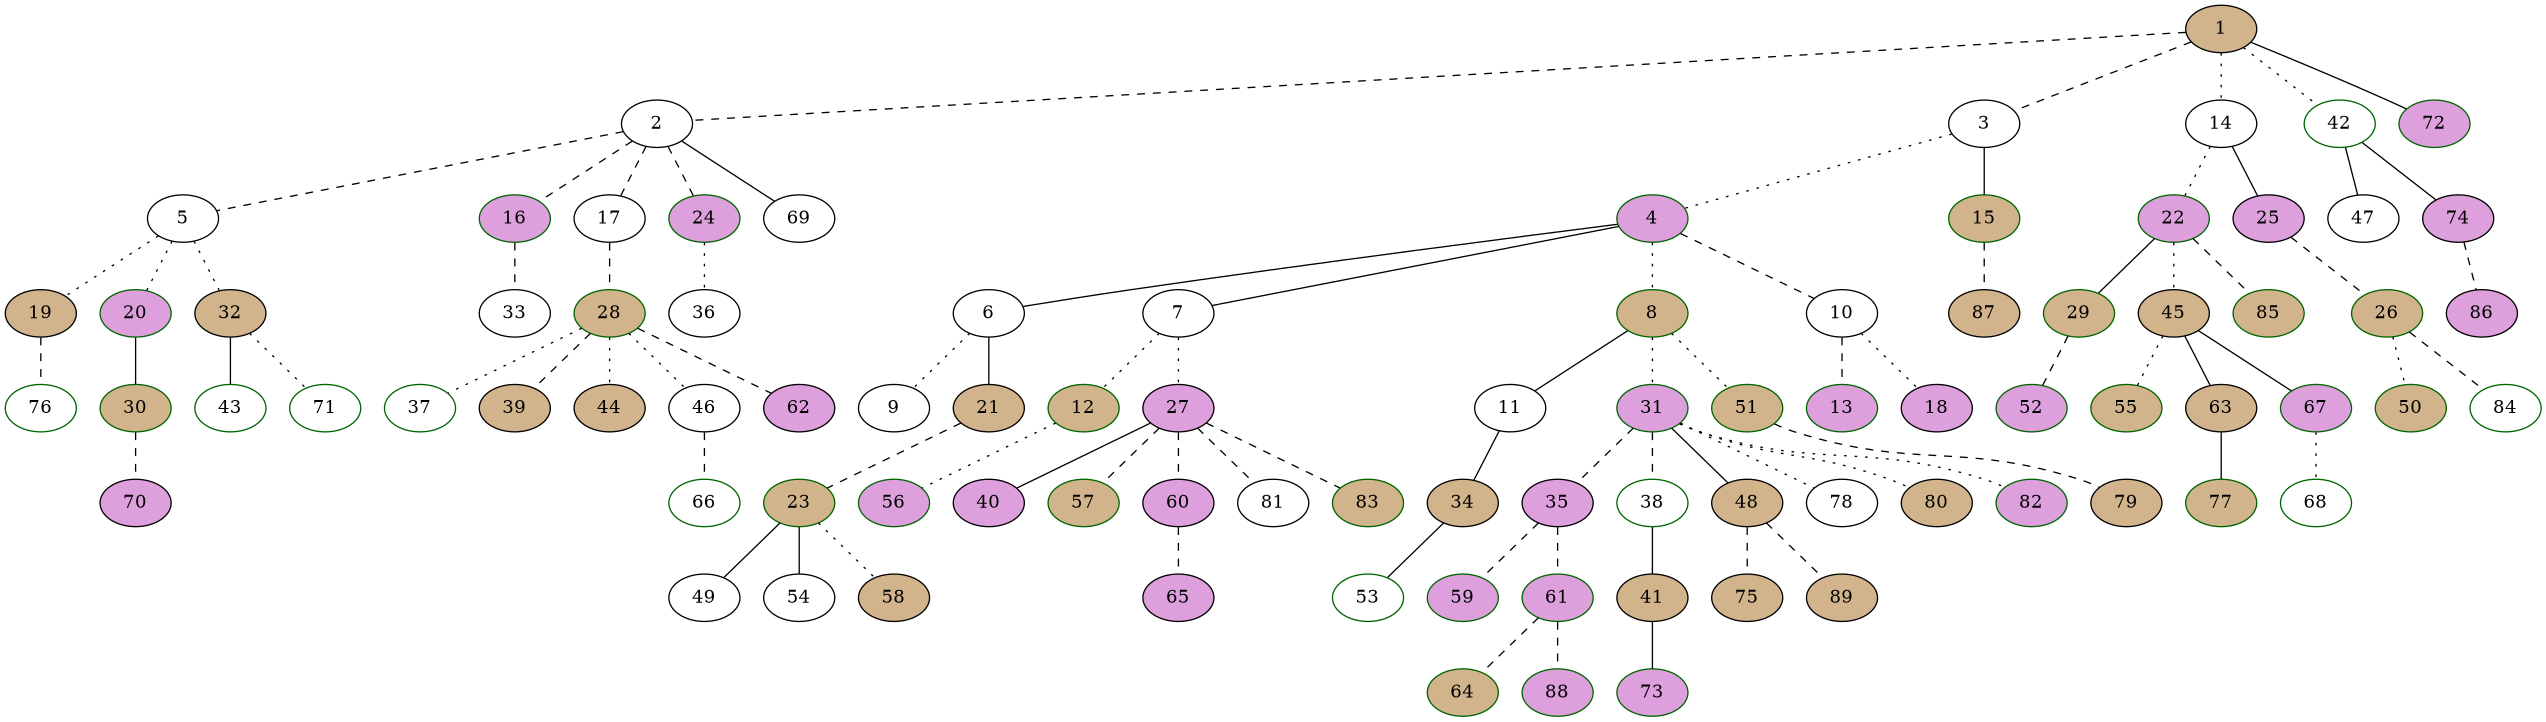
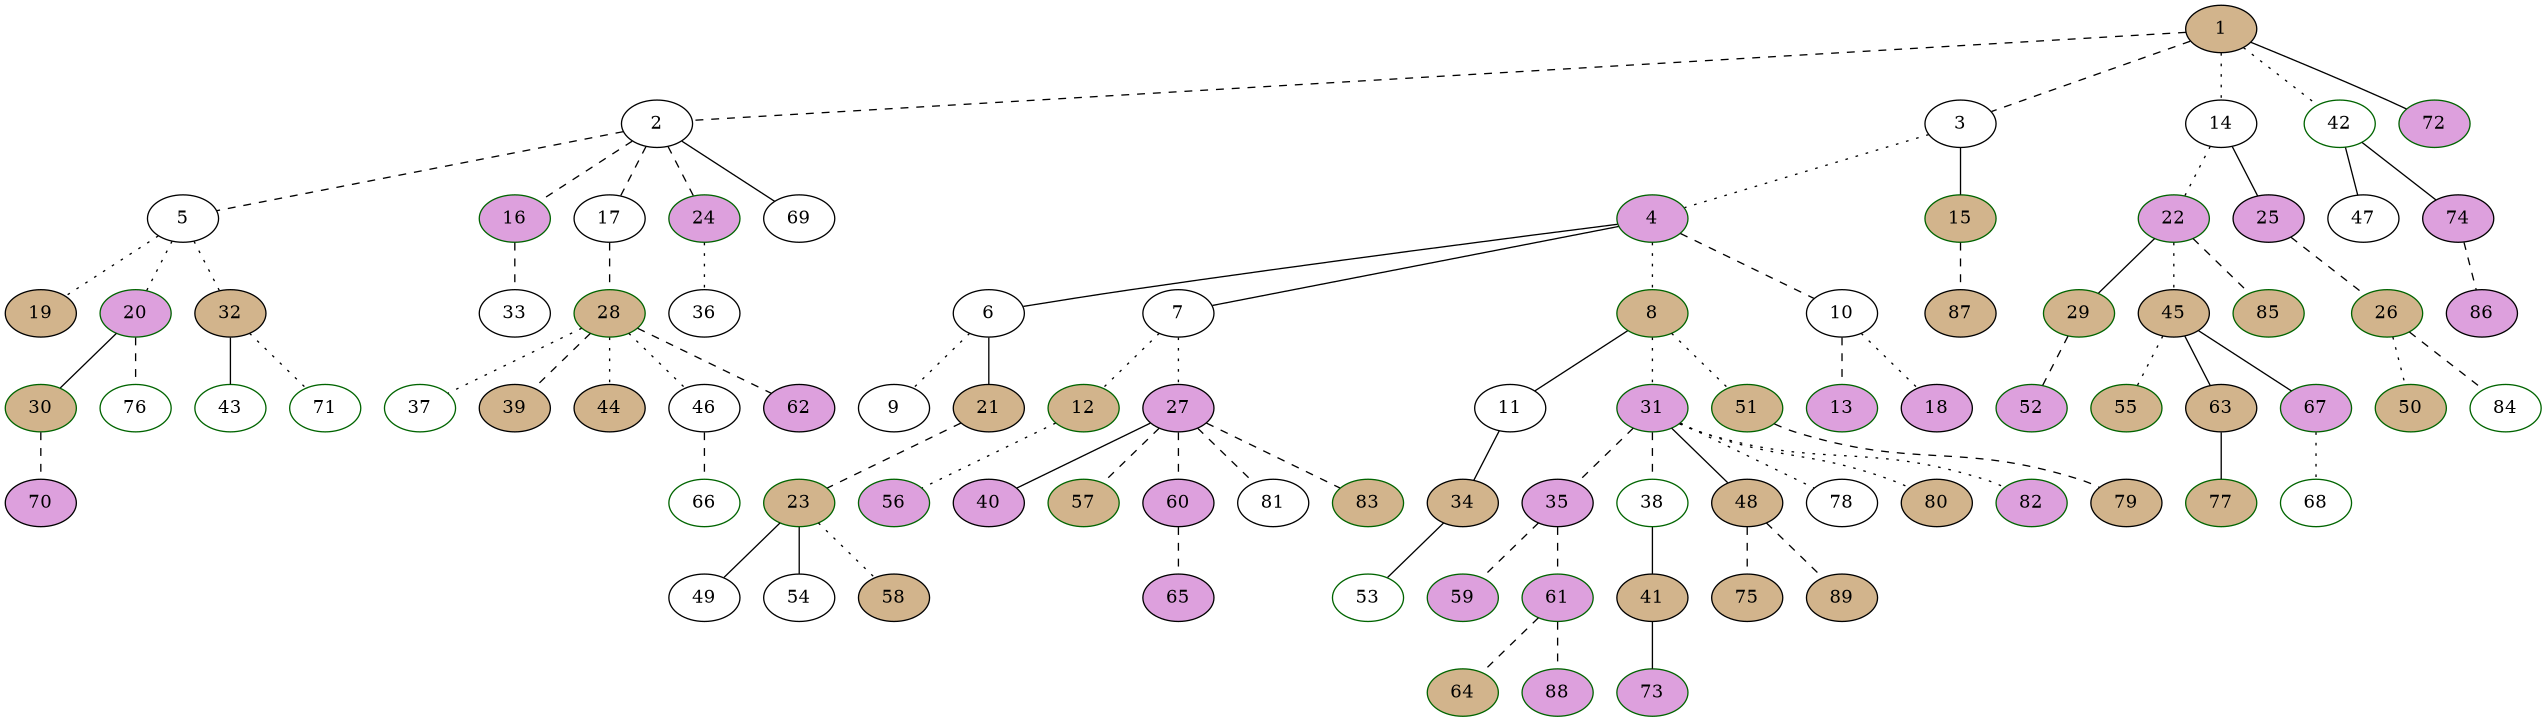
edge "19" -- "76": now "20" -- "76"
